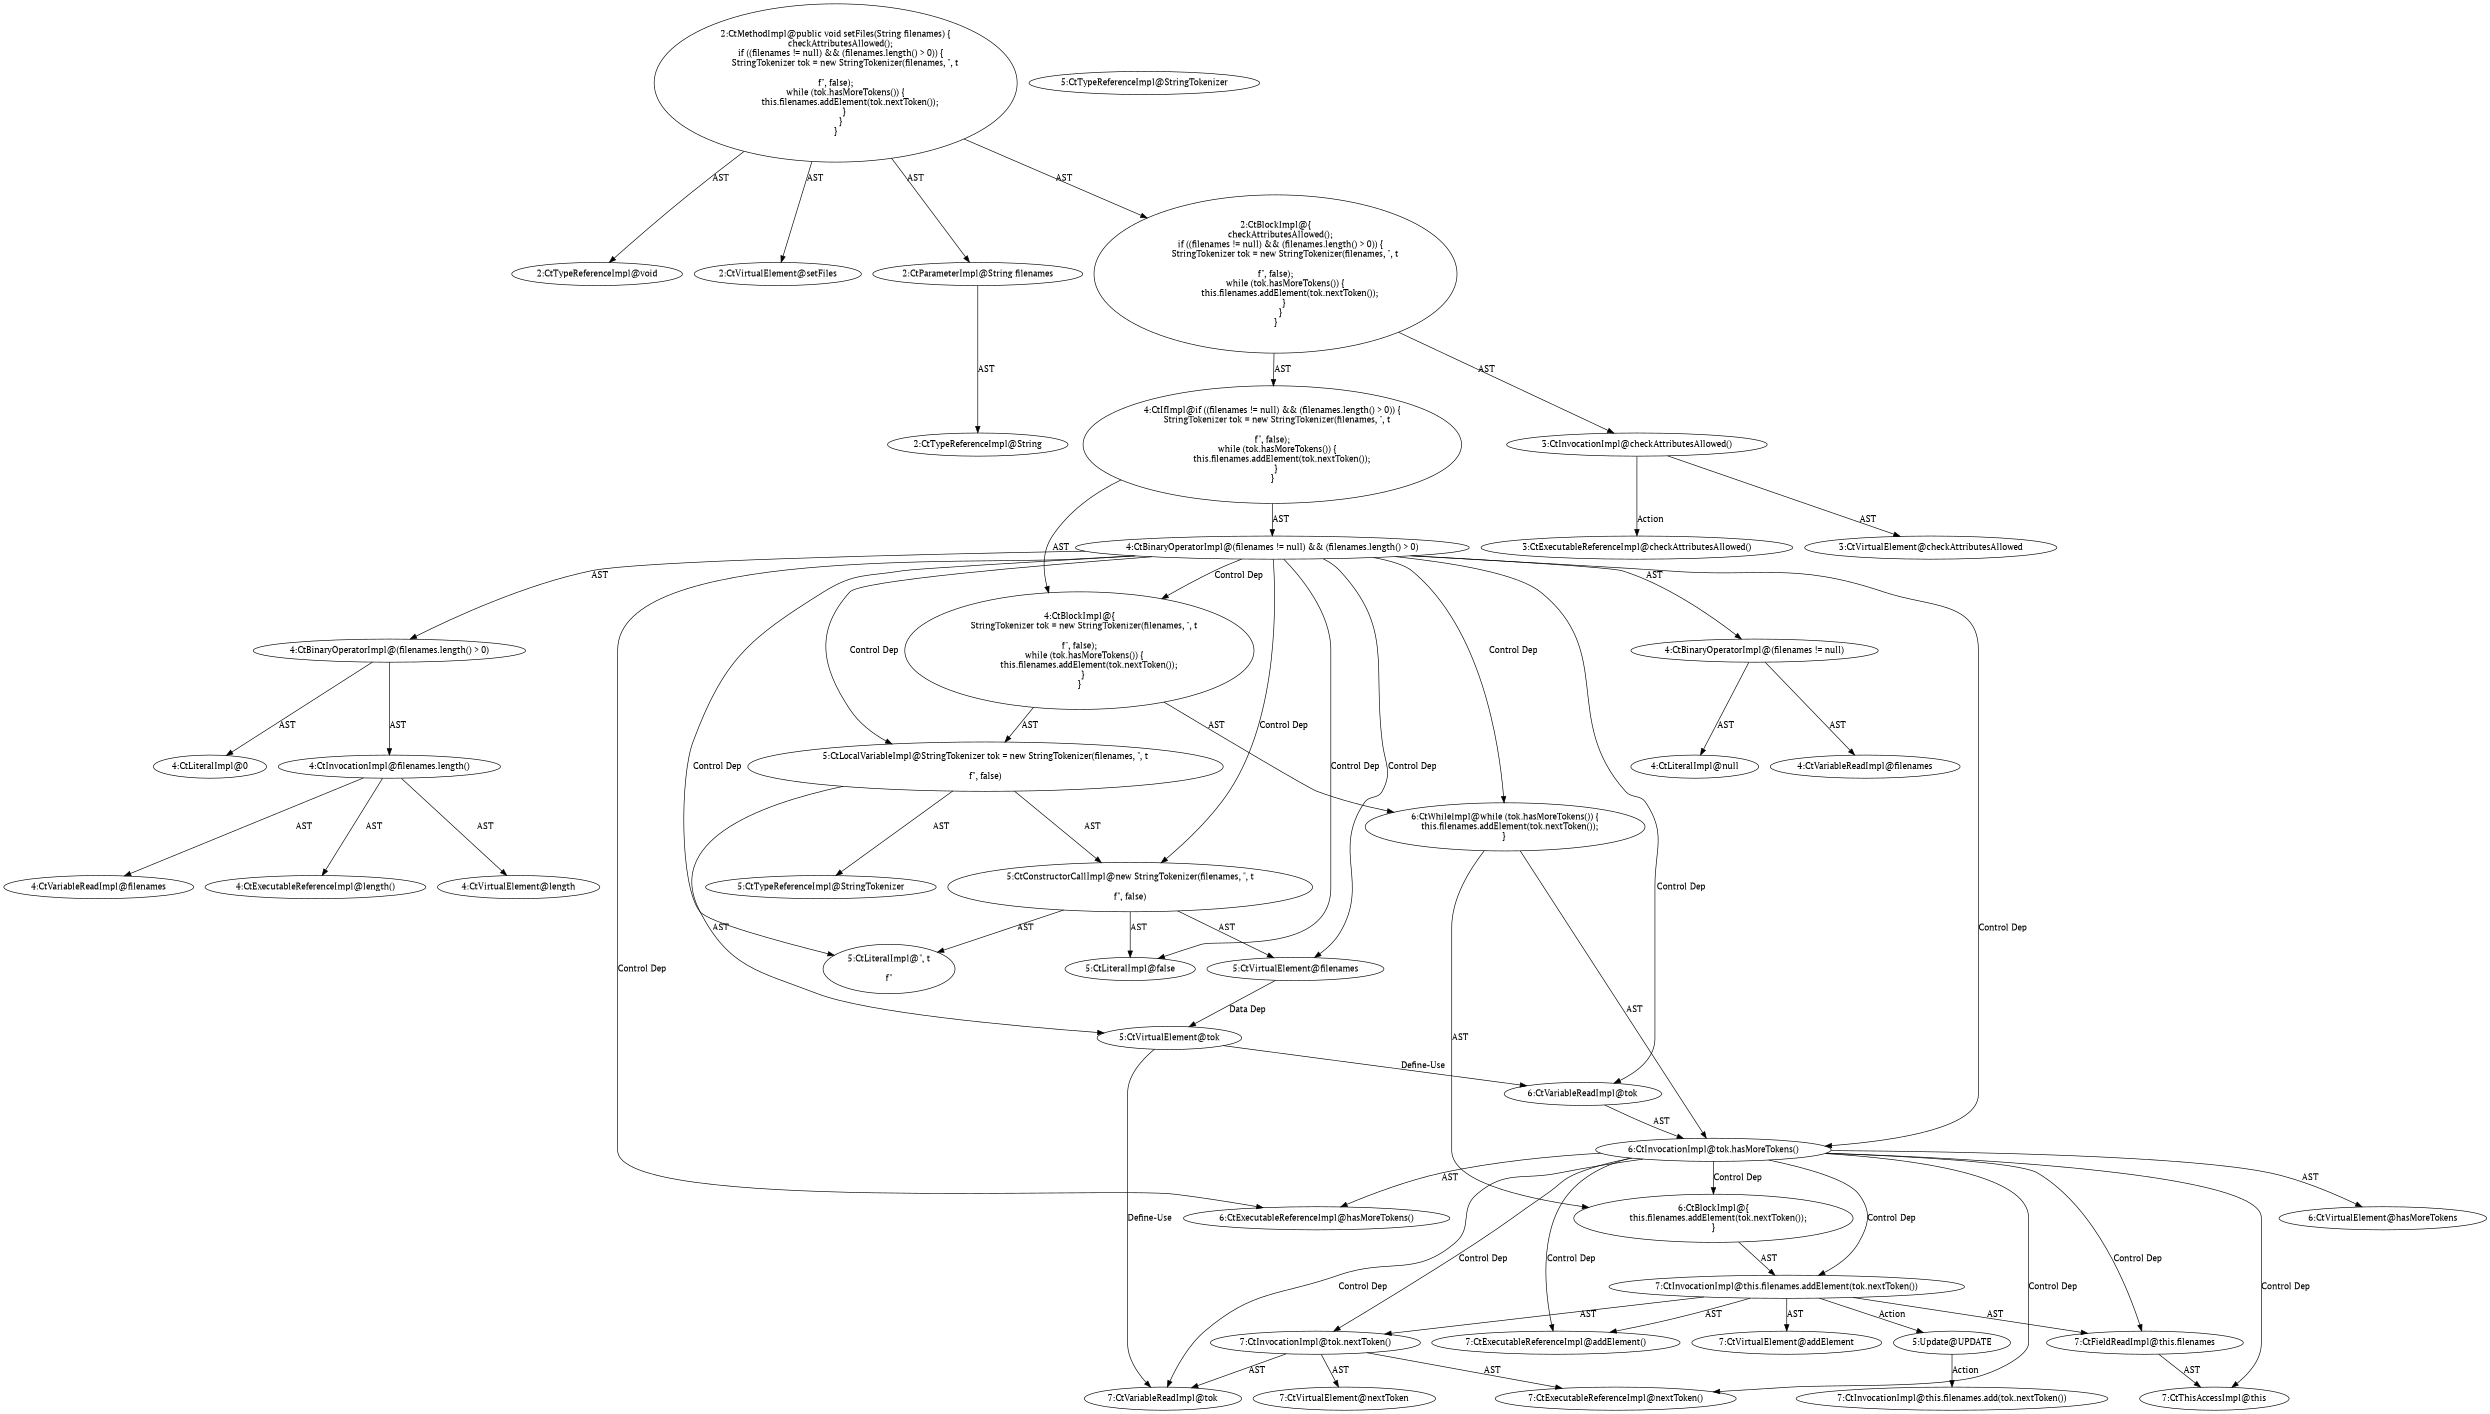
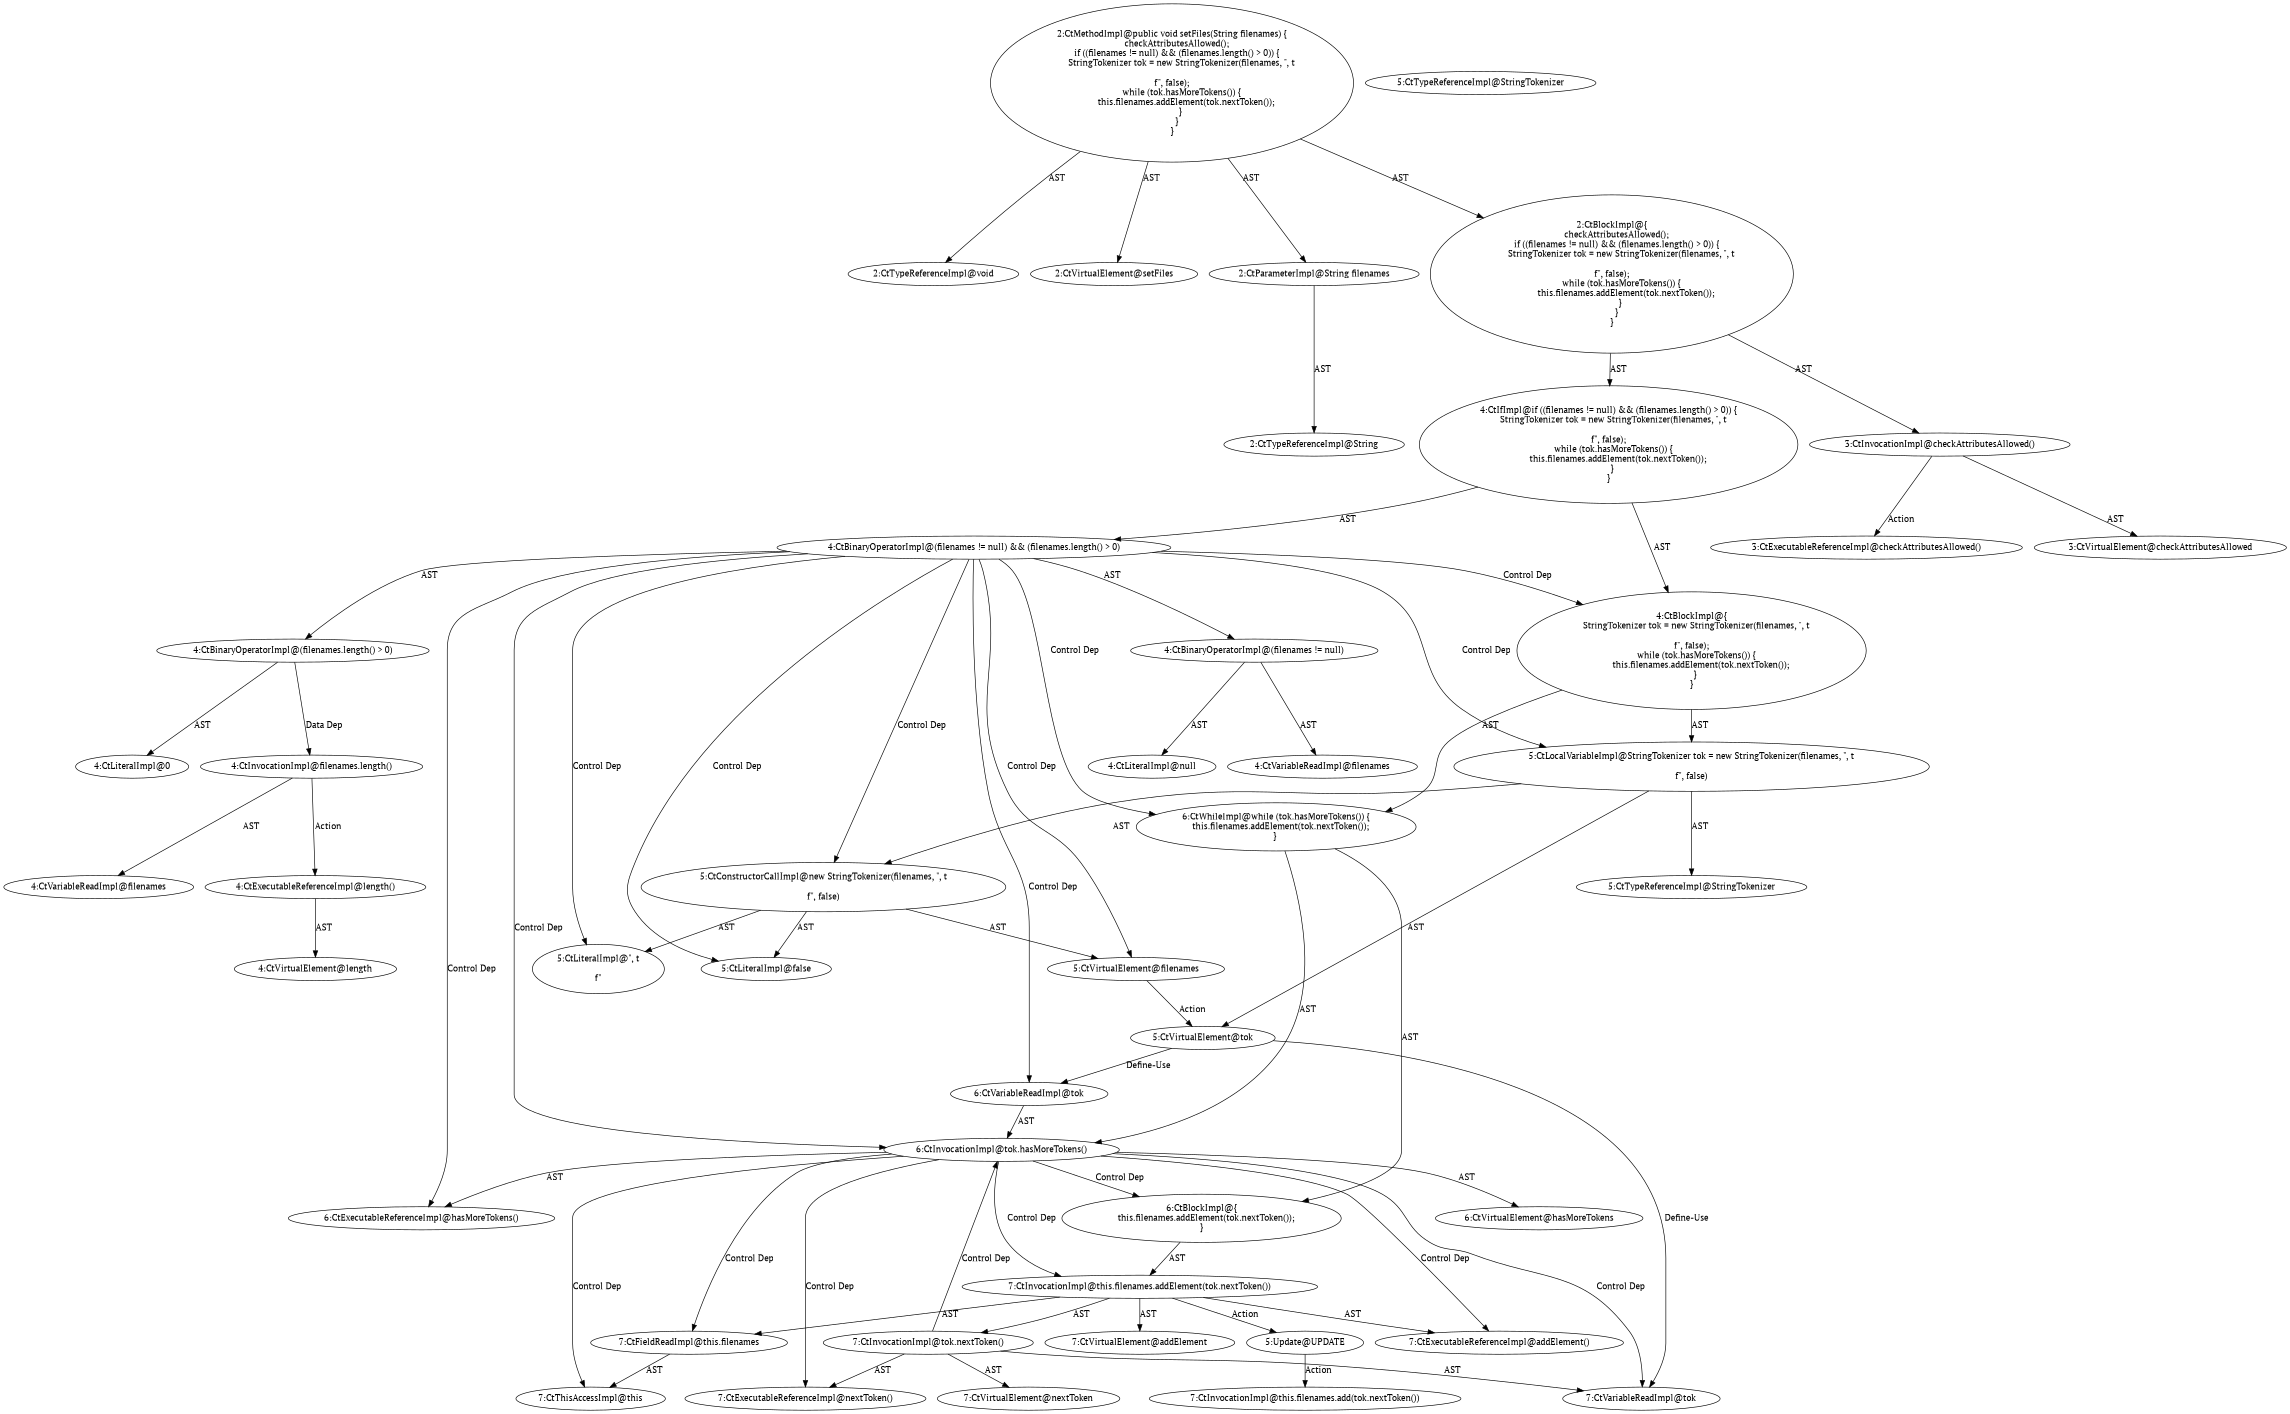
edge "4:CtBinaryOperatorImpl@(filenames.length() > 0)" -> "4:CtInvocationImpl@filenames.length()": label "AST" -> "Data Dep"
edge "4:CtInvocationImpl@filenames.length()" -> "4:CtVirtualElement@length": now "4:CtExecutableReferenceImpl@length()" -> "4:CtVirtualElement@length"
edge "4:CtInvocationImpl@filenames.length()" -> "4:CtExecutableReferenceImpl@length()": label "AST" -> "Action"
edge "5:CtVirtualElement@filenames" -> "5:CtVirtualElement@tok": label "Data Dep" -> "Action"
edge "6:CtInvocationImpl@tok.hasMoreTokens()" -> "7:CtInvocationImpl@tok.nextToken()": reversed
